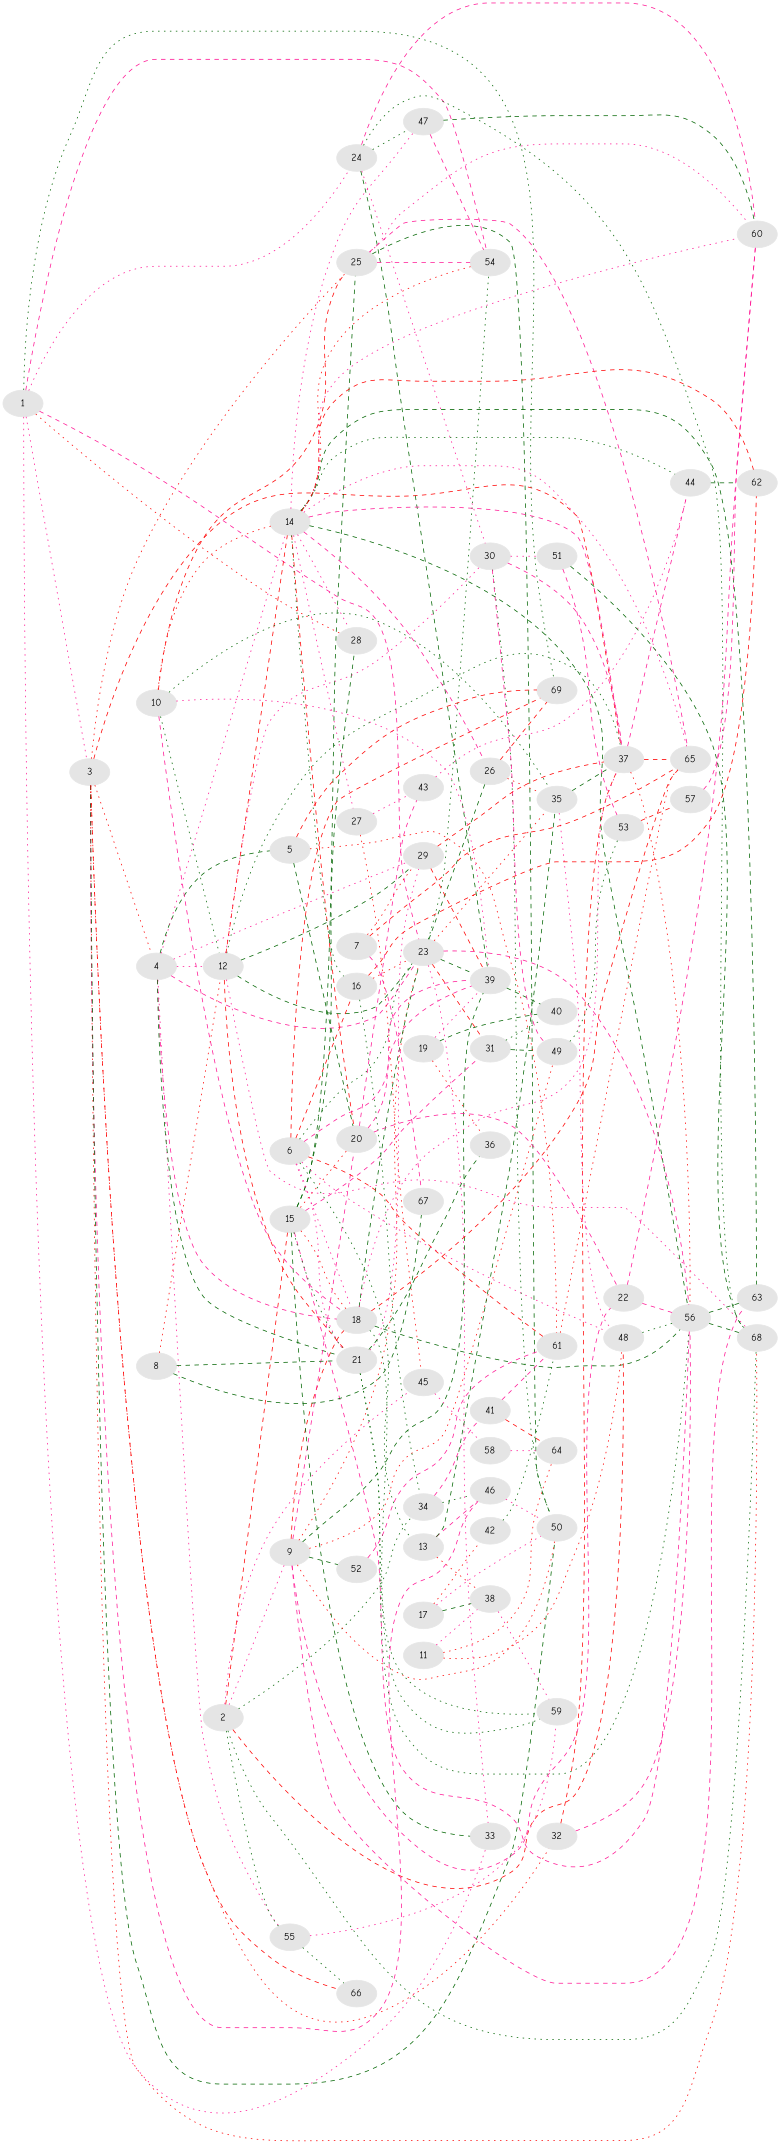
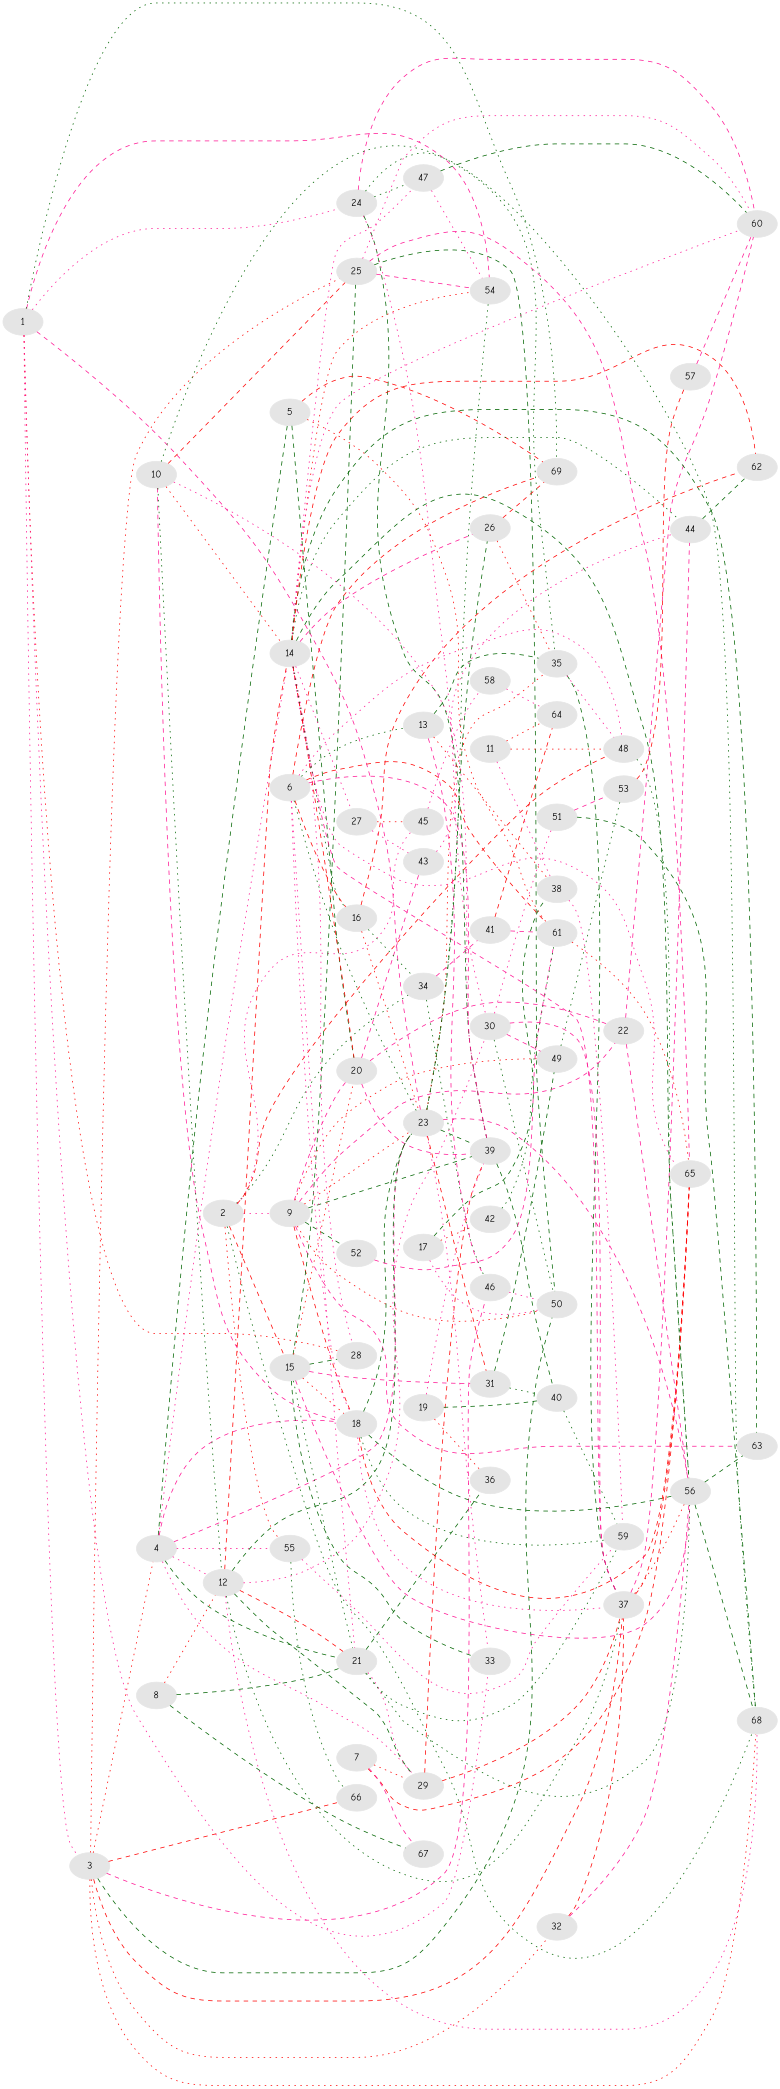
edge "47" -- "54": style dashed -> dotted
edge "40" -- "59": added
edge "2" -- "55": color darkgreen -> red
